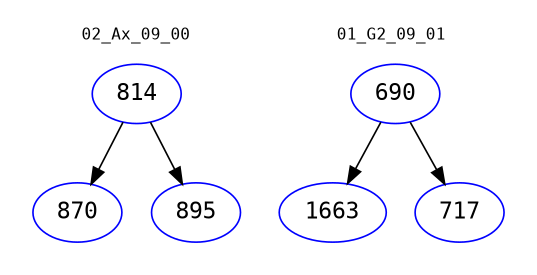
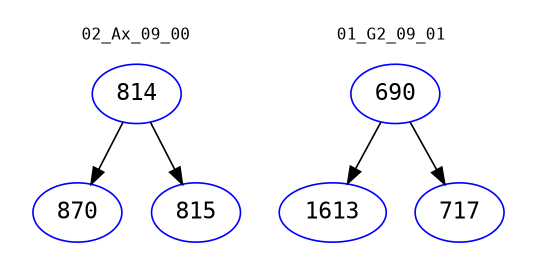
node "895": label "895" -> "815"
node "1663": label "1663" -> "1613"
